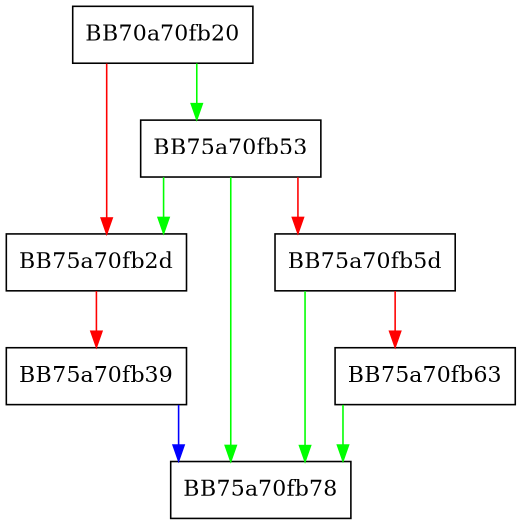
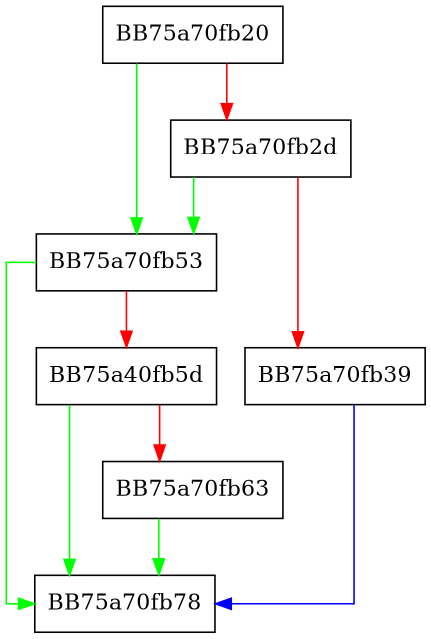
node "BB70a70fb20": label "BB70a70fb20" -> "BB75a70fb20"
edge "BB75a70fb53" -> "BB75a70fb2d": reversed
node "BB75a70fb5d": label "BB75a70fb5d" -> "BB75a40fb5d"
